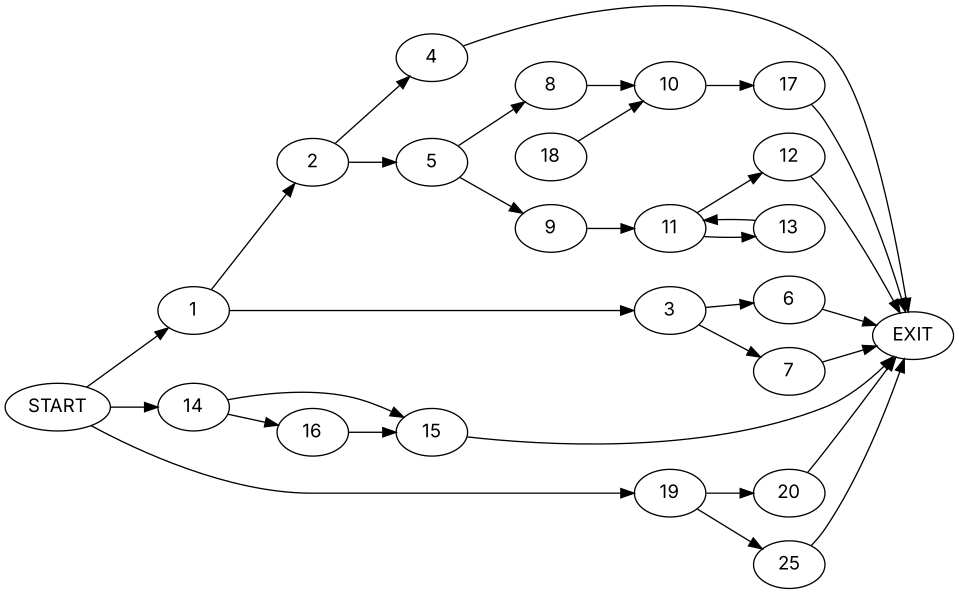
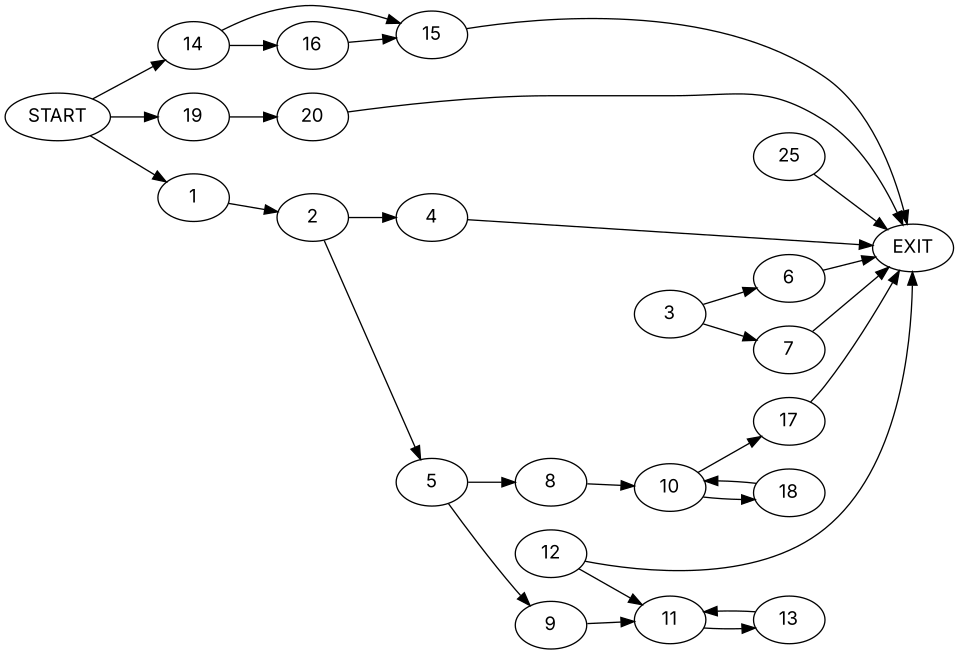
edge "11" -> "12": reversed
edge "1" -> "3": removed
edge "10" -> "18": added
edge "19" -> "25": removed
